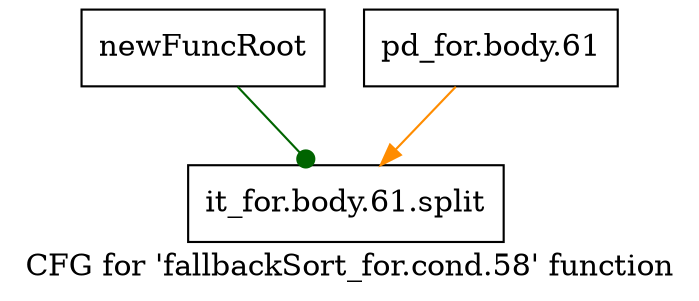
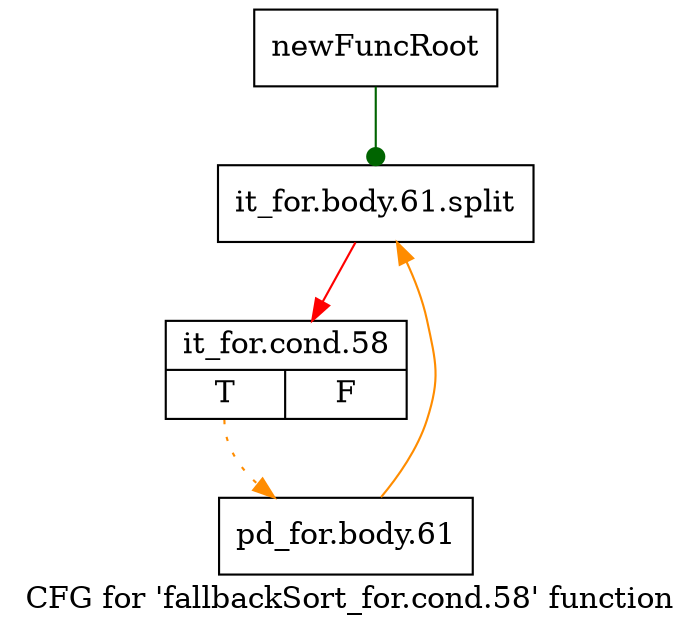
node "it_for.cond.58": added
